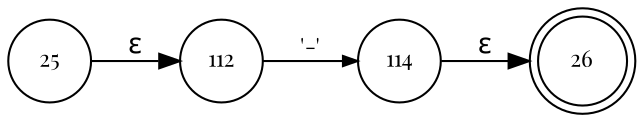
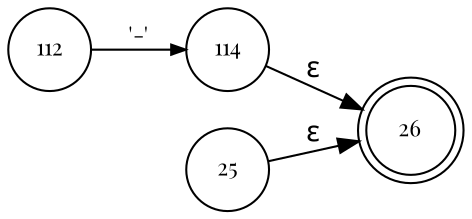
edge "25" -> "112": now "25" -> "26"
